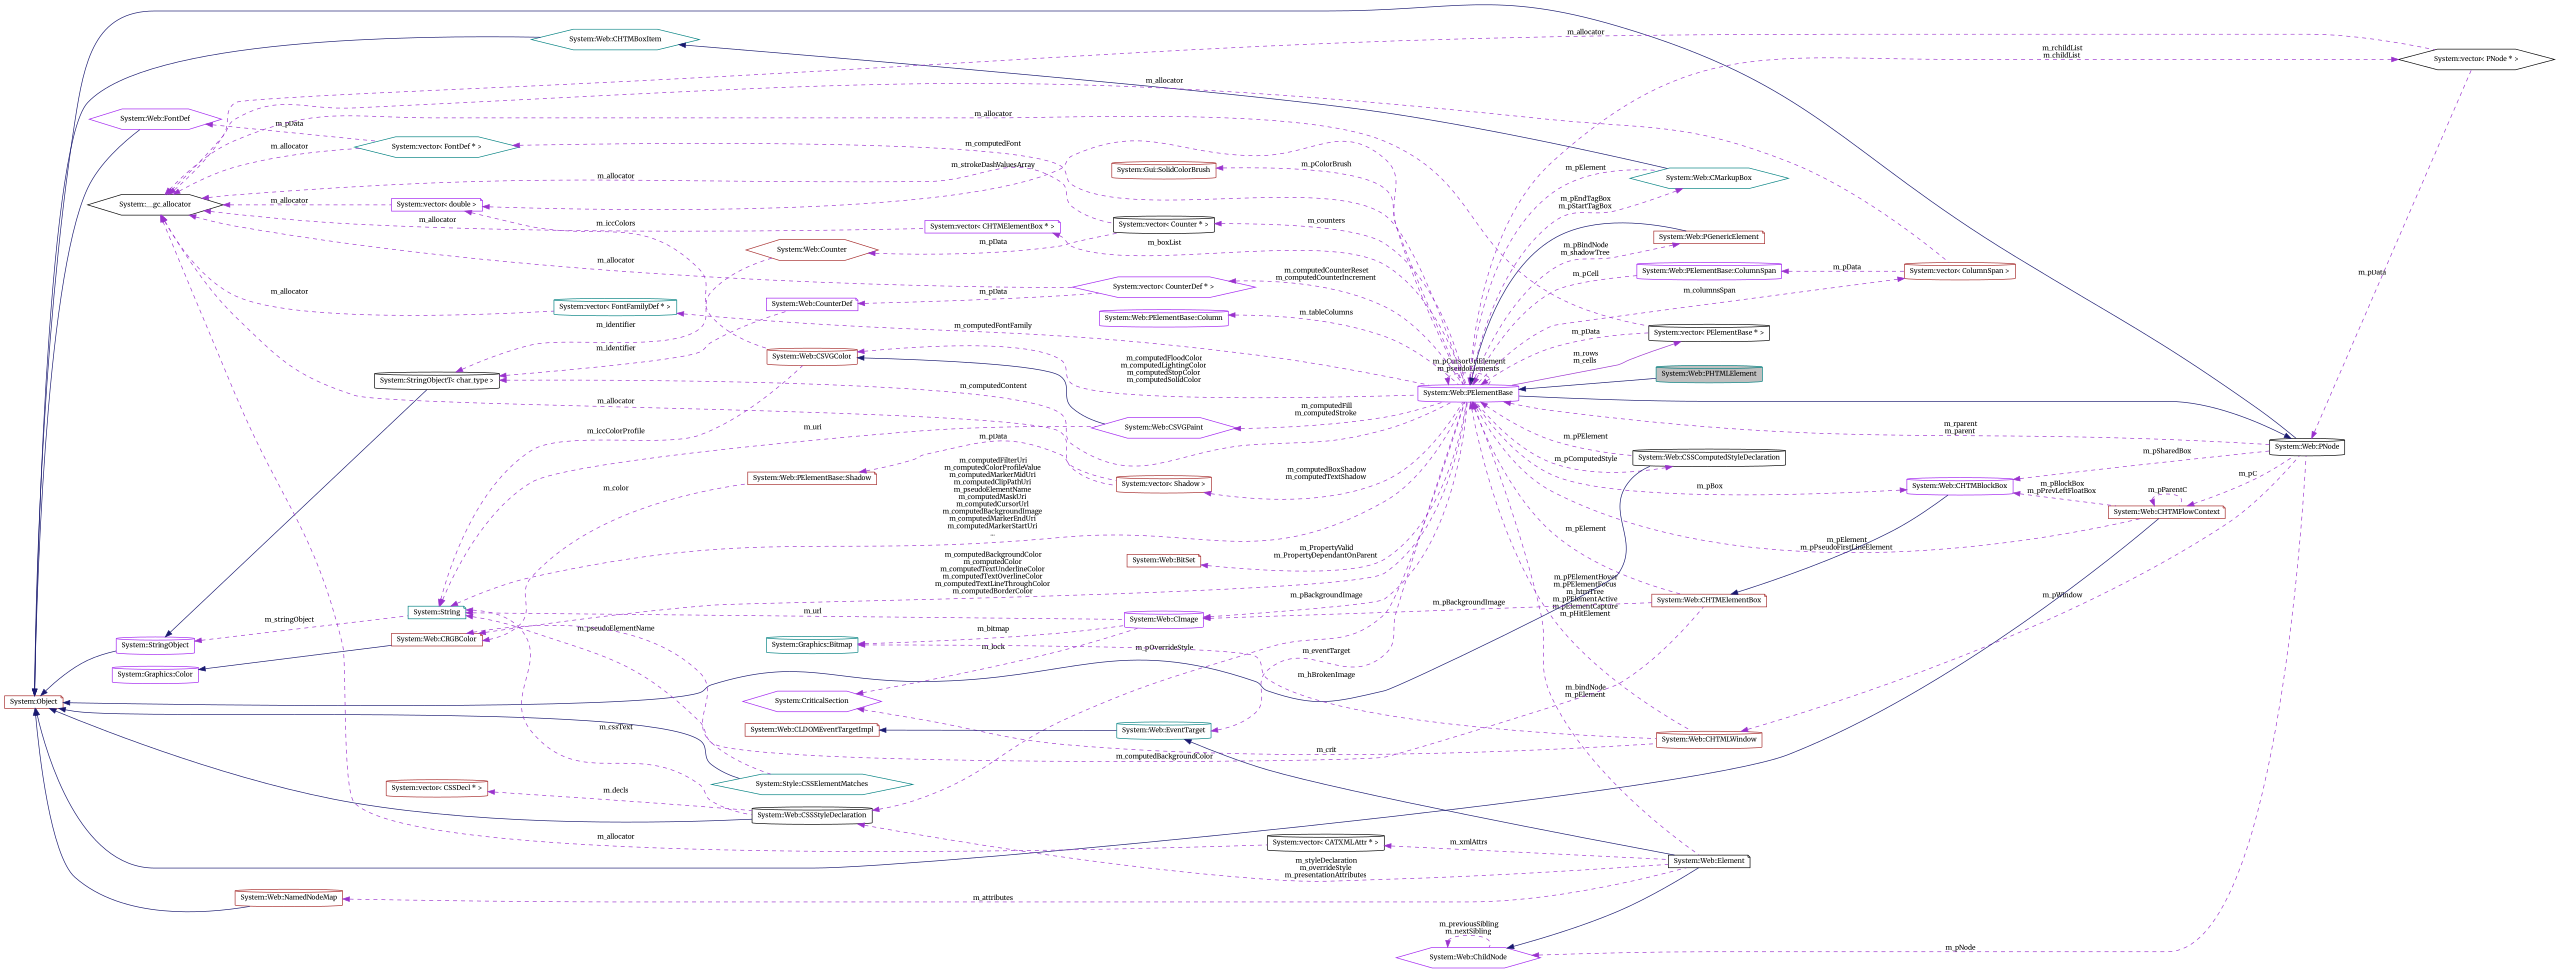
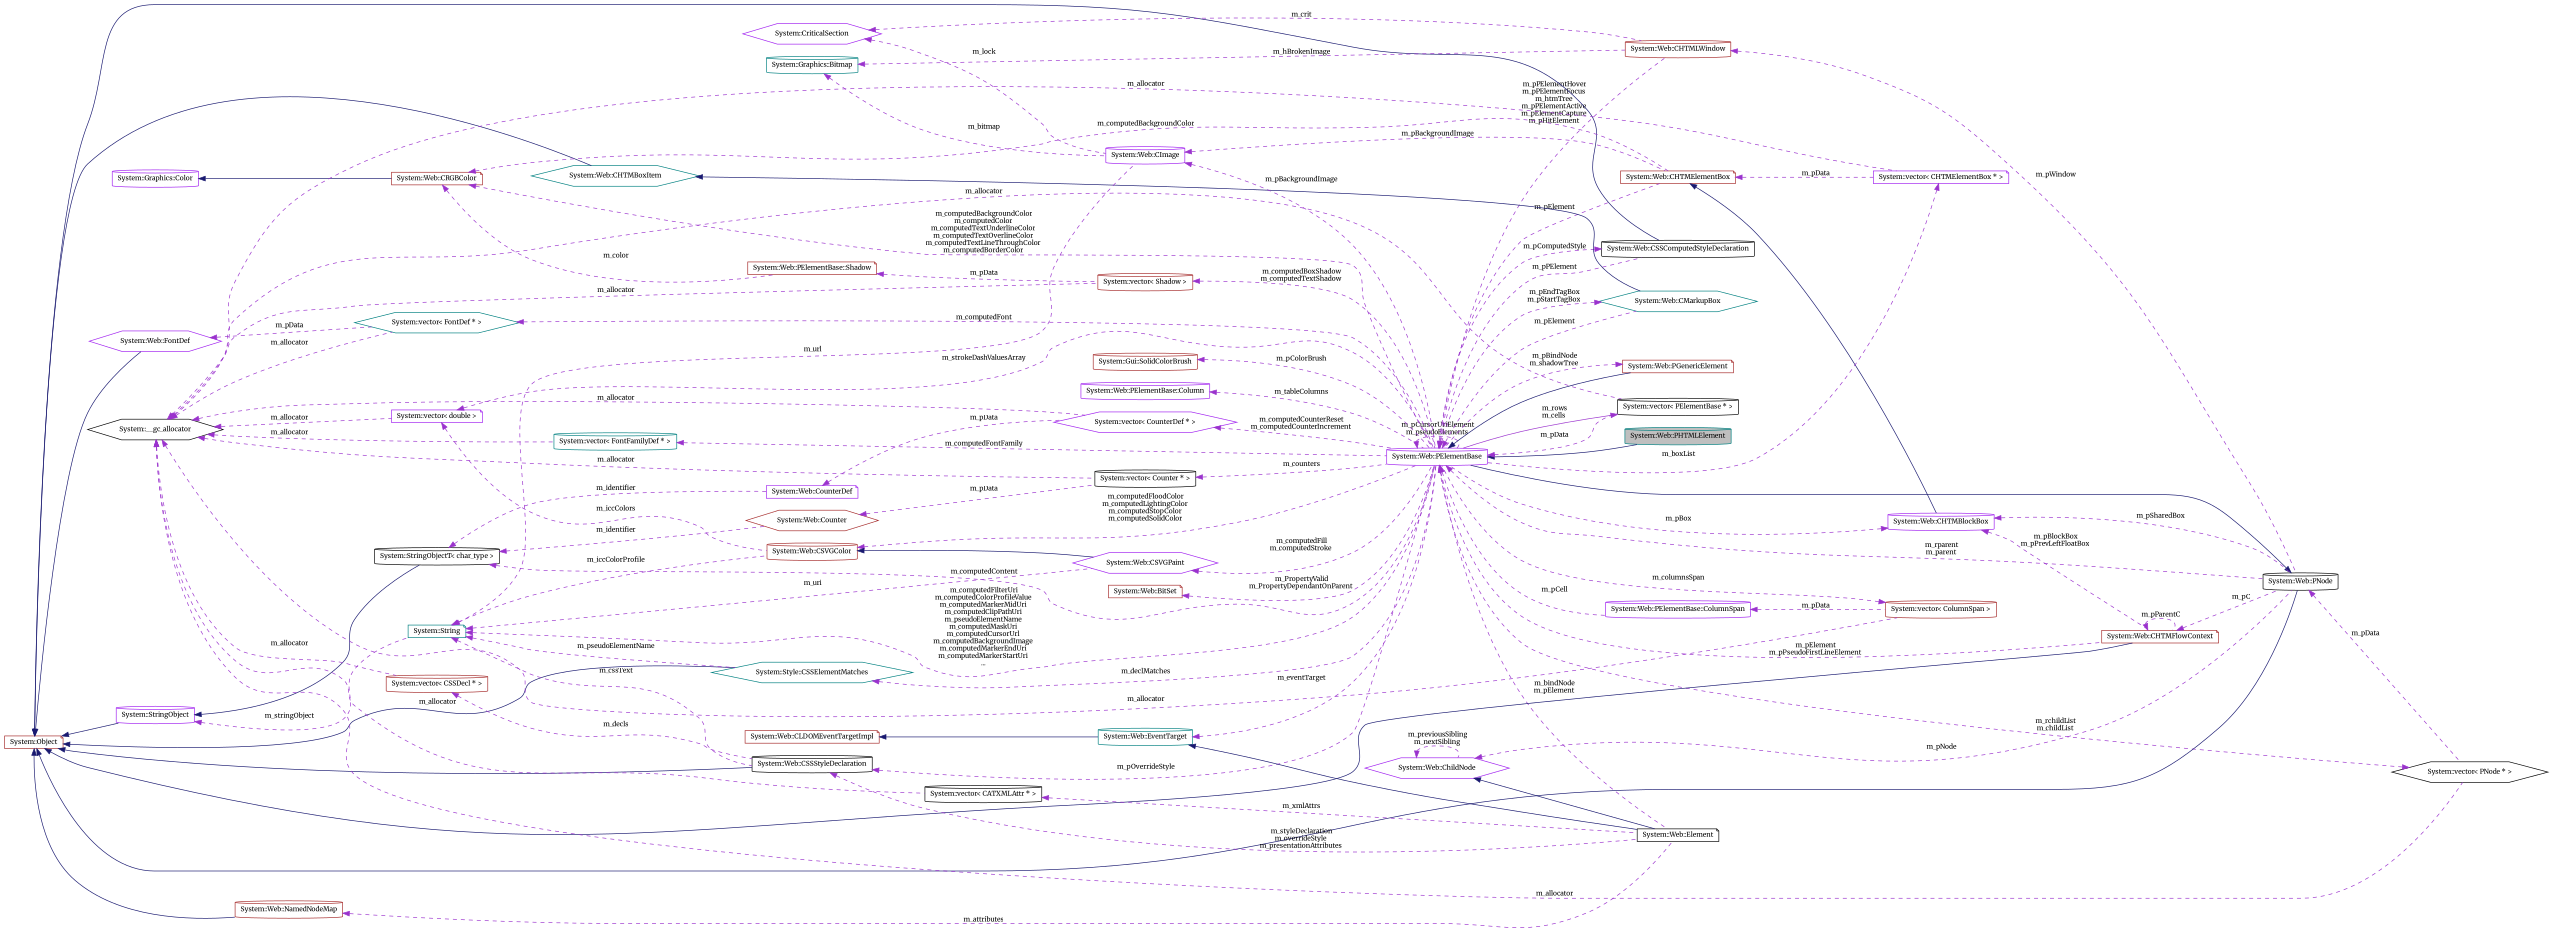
edge "System::vector< CHTMElementBox * >" -> "System::Web::CHTMElementBox": added, label "m_pData"
edge "System::vector< CSSDecl * >" -> "System::__gc_allocator": added, label "m_allocator"
edge "System::Web::PElementBase" -> "System::Style::CSSElementMatches": added, label "m_declMatches"
